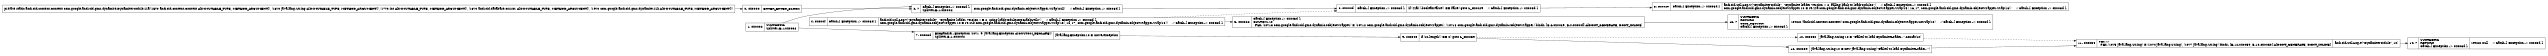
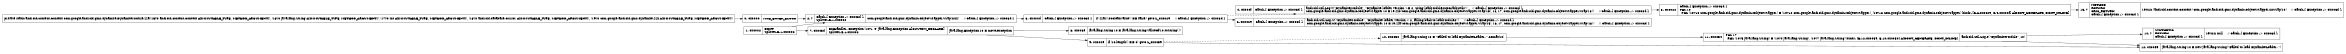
node "0: 0x0000": text "ENTER_ENTER_BLOCK" -> "MTH_ENTER_BLOCK"
edge "4: 0x000f" -> "3: 0x000d": reversed
node "13: ?": text "SYNTHETIC" -> "METHOD"
node "5: 0x0022": text "CUSTOM: r0" -> "PHI: r0"
node "1: 0x0002": text "SYNTHETIC" -> "DONT"
node "8: 0x003e": added
edge "10: 0x0050" -> "11: 0x0054": style dashed -> solid
edge "12: 0x0059" -> "11: 0x0054": reversed
